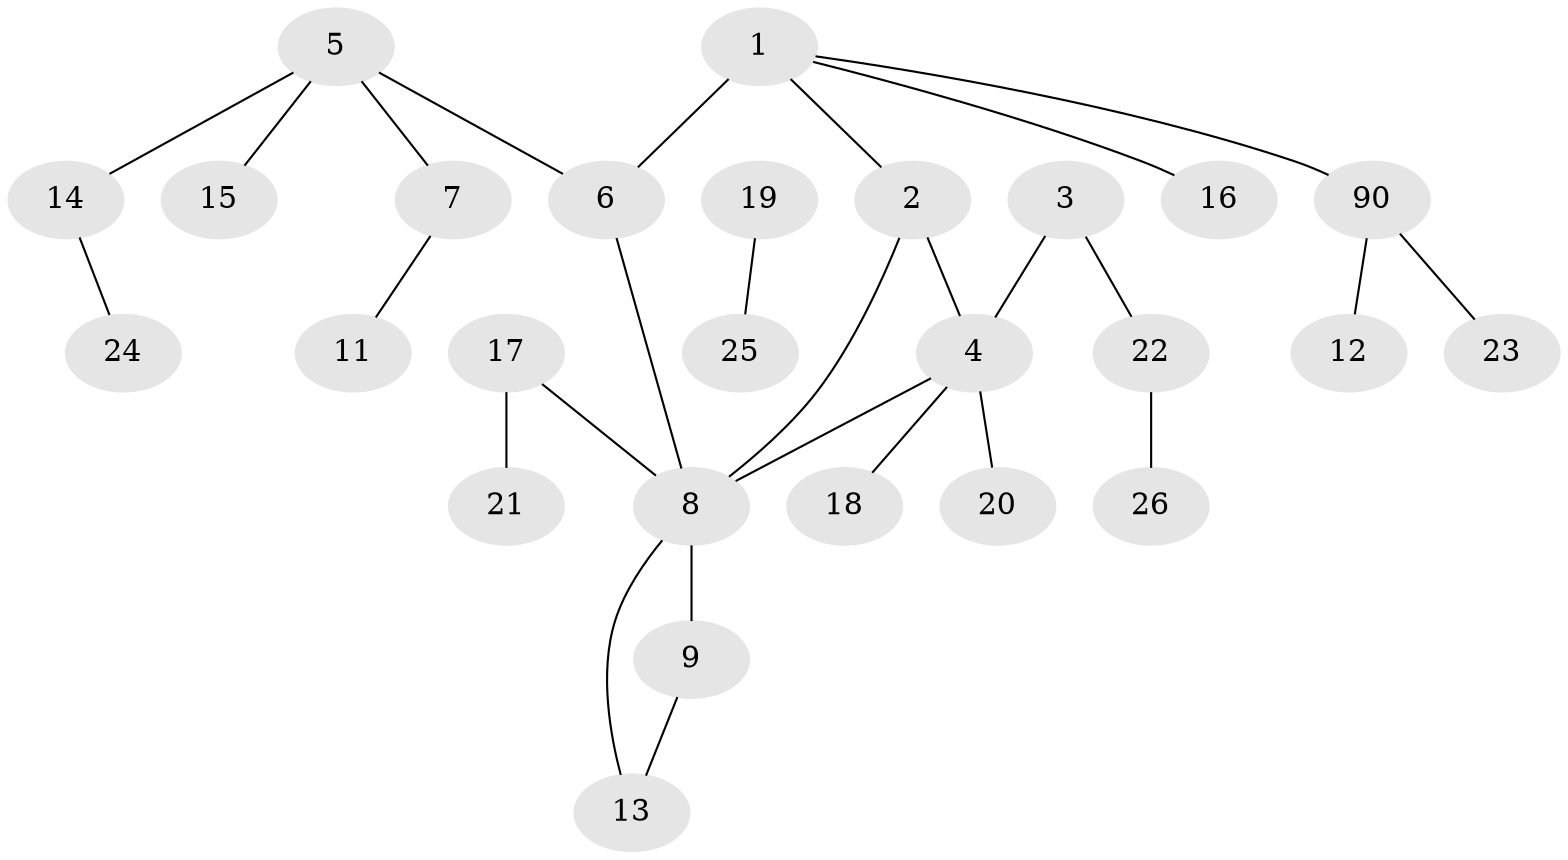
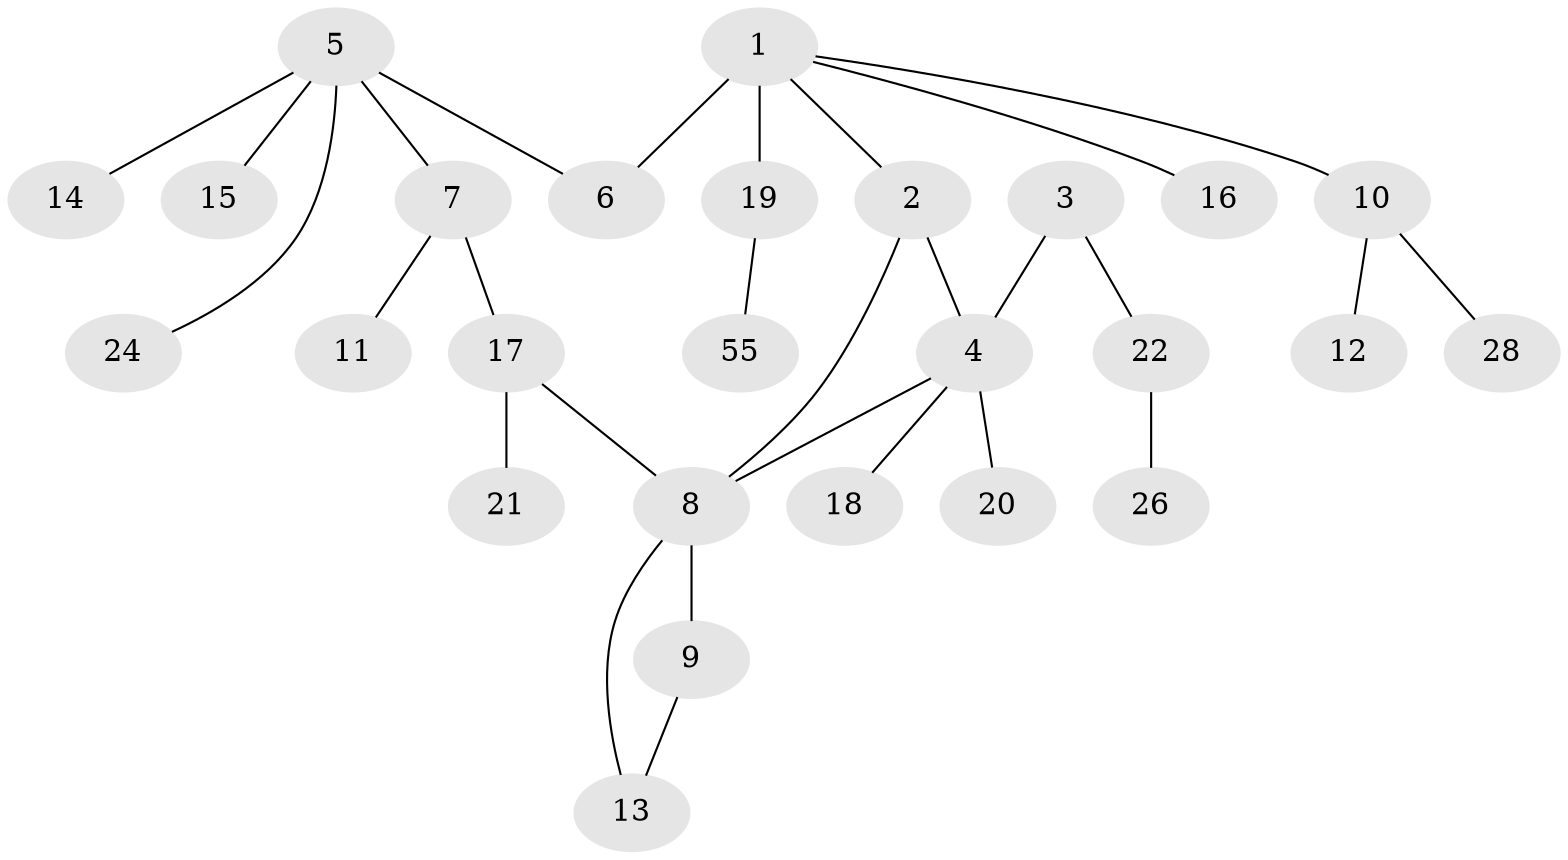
edge "1" -- "19": added
node "90": label "90" -> "10"
edge "14" -- "24": now "5" -- "24"
edge "7" -- "17": added
edge "6" -- "8": removed
node "25": label "25" -> "55"
node "23": label "23" -> "28"
